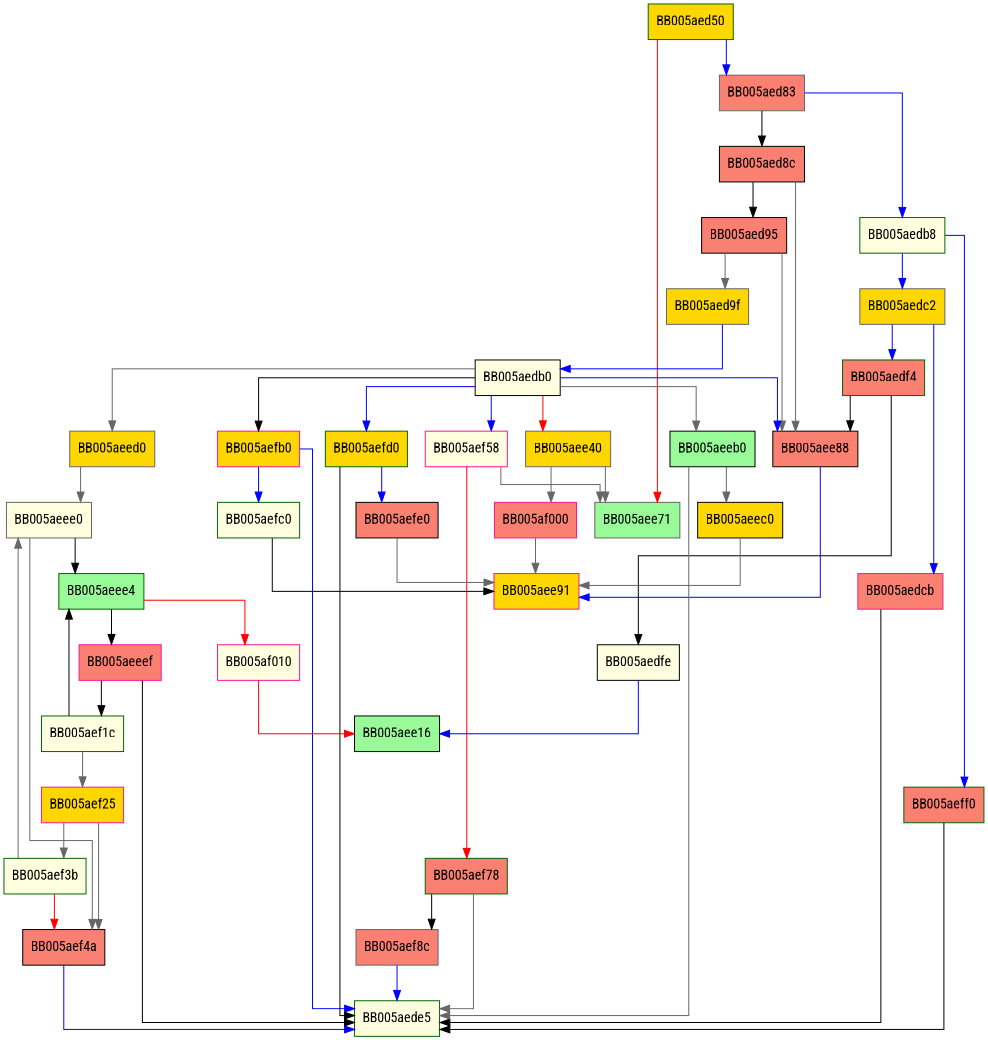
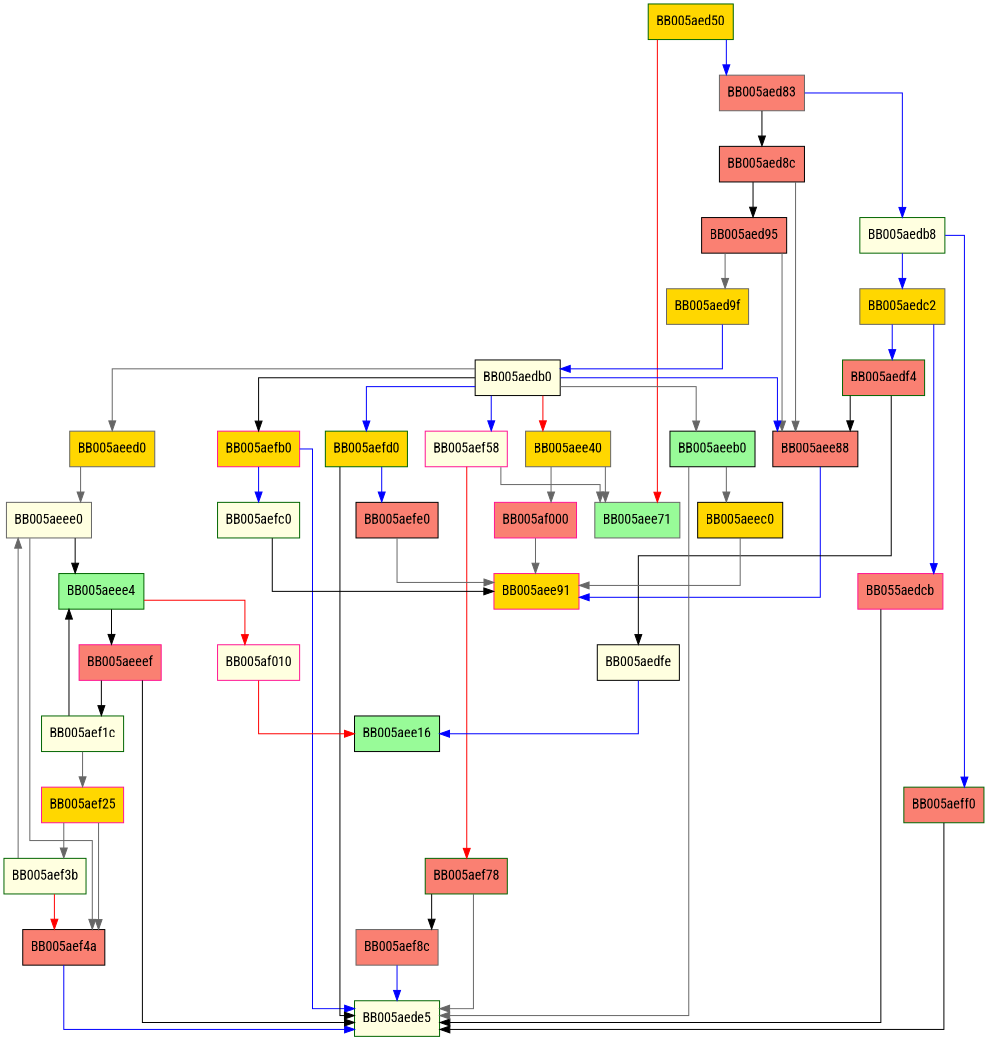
node "BB005aedcb": label "BB005aedcb" -> "BB055aedcb"
